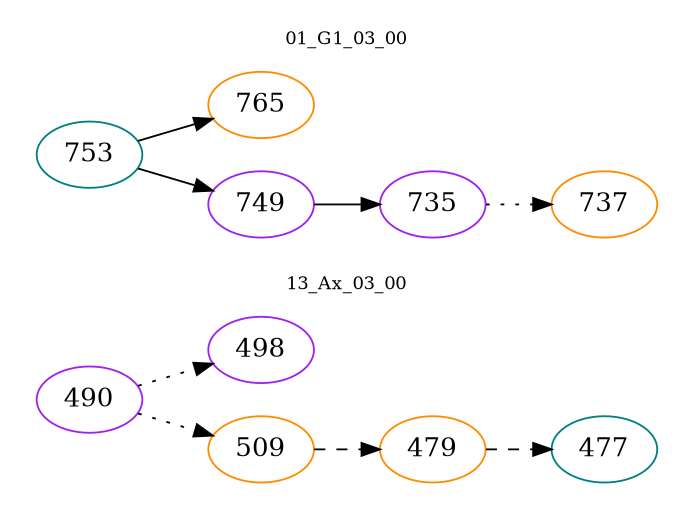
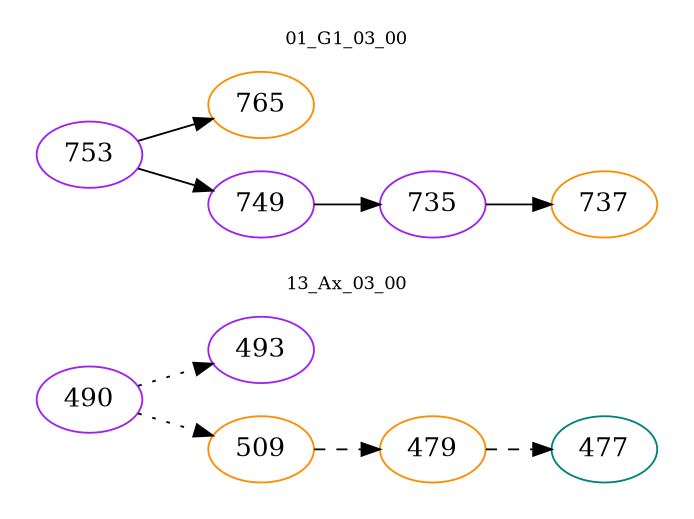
node "753": color teal -> purple
edge "735" -> "737": style dotted -> solid
node "498": label "498" -> "493"
